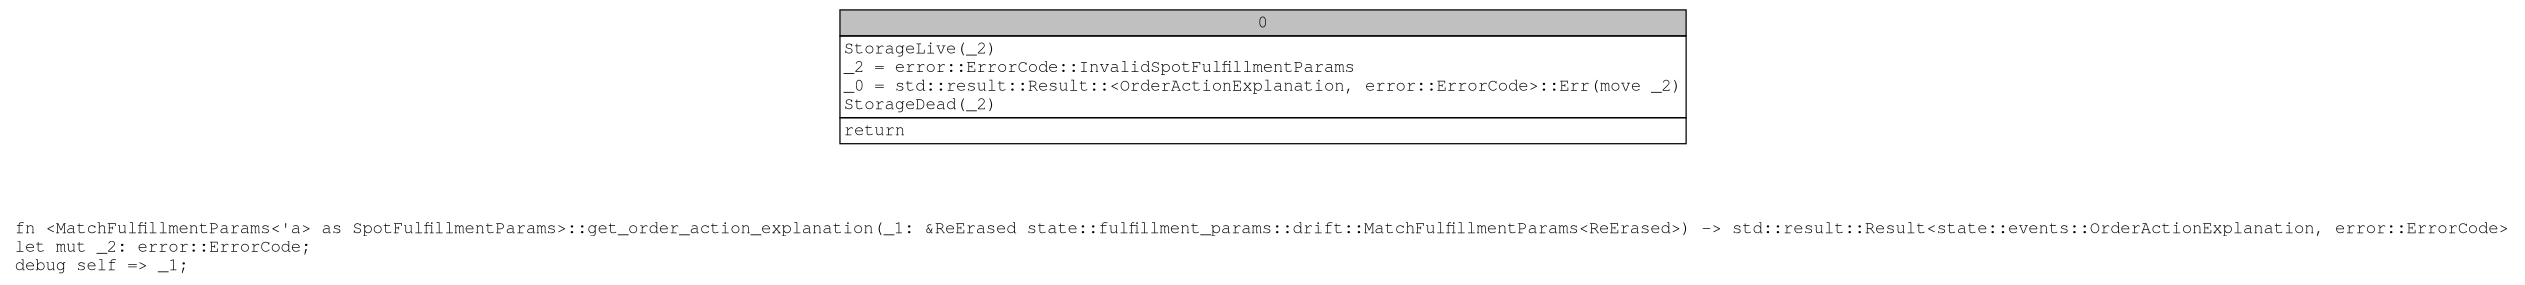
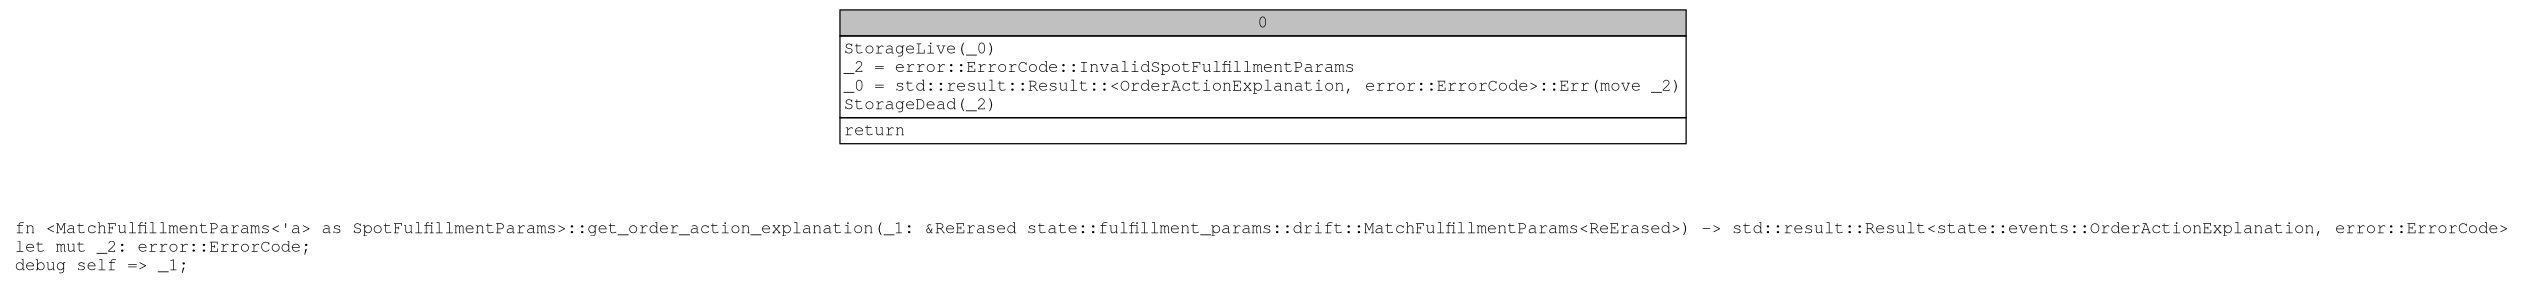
node "0": text "StorageLive(_2)" -> "StorageLive(_0)"
